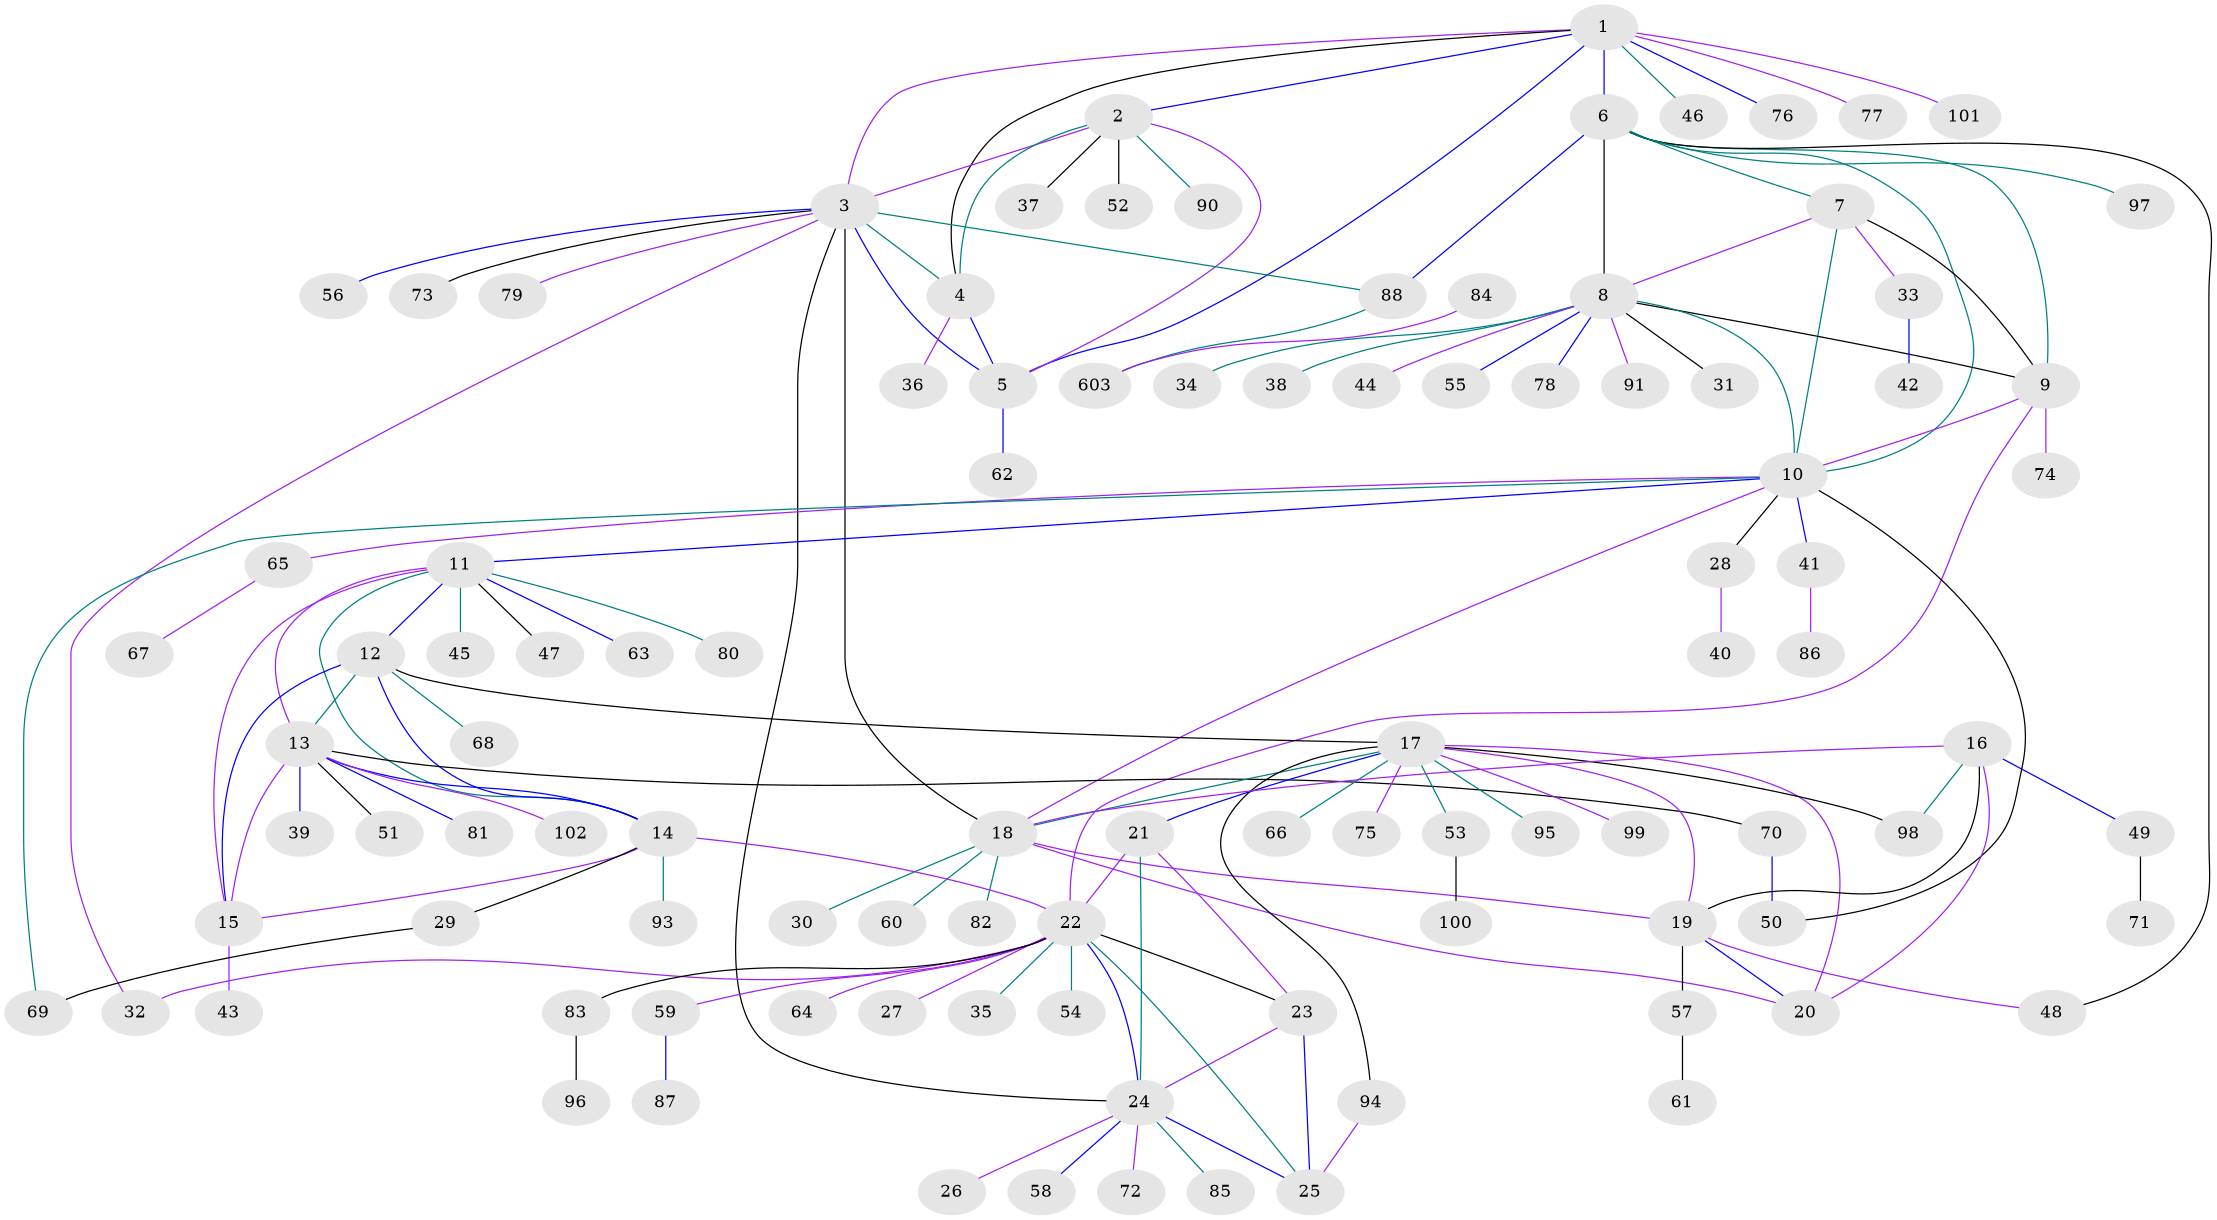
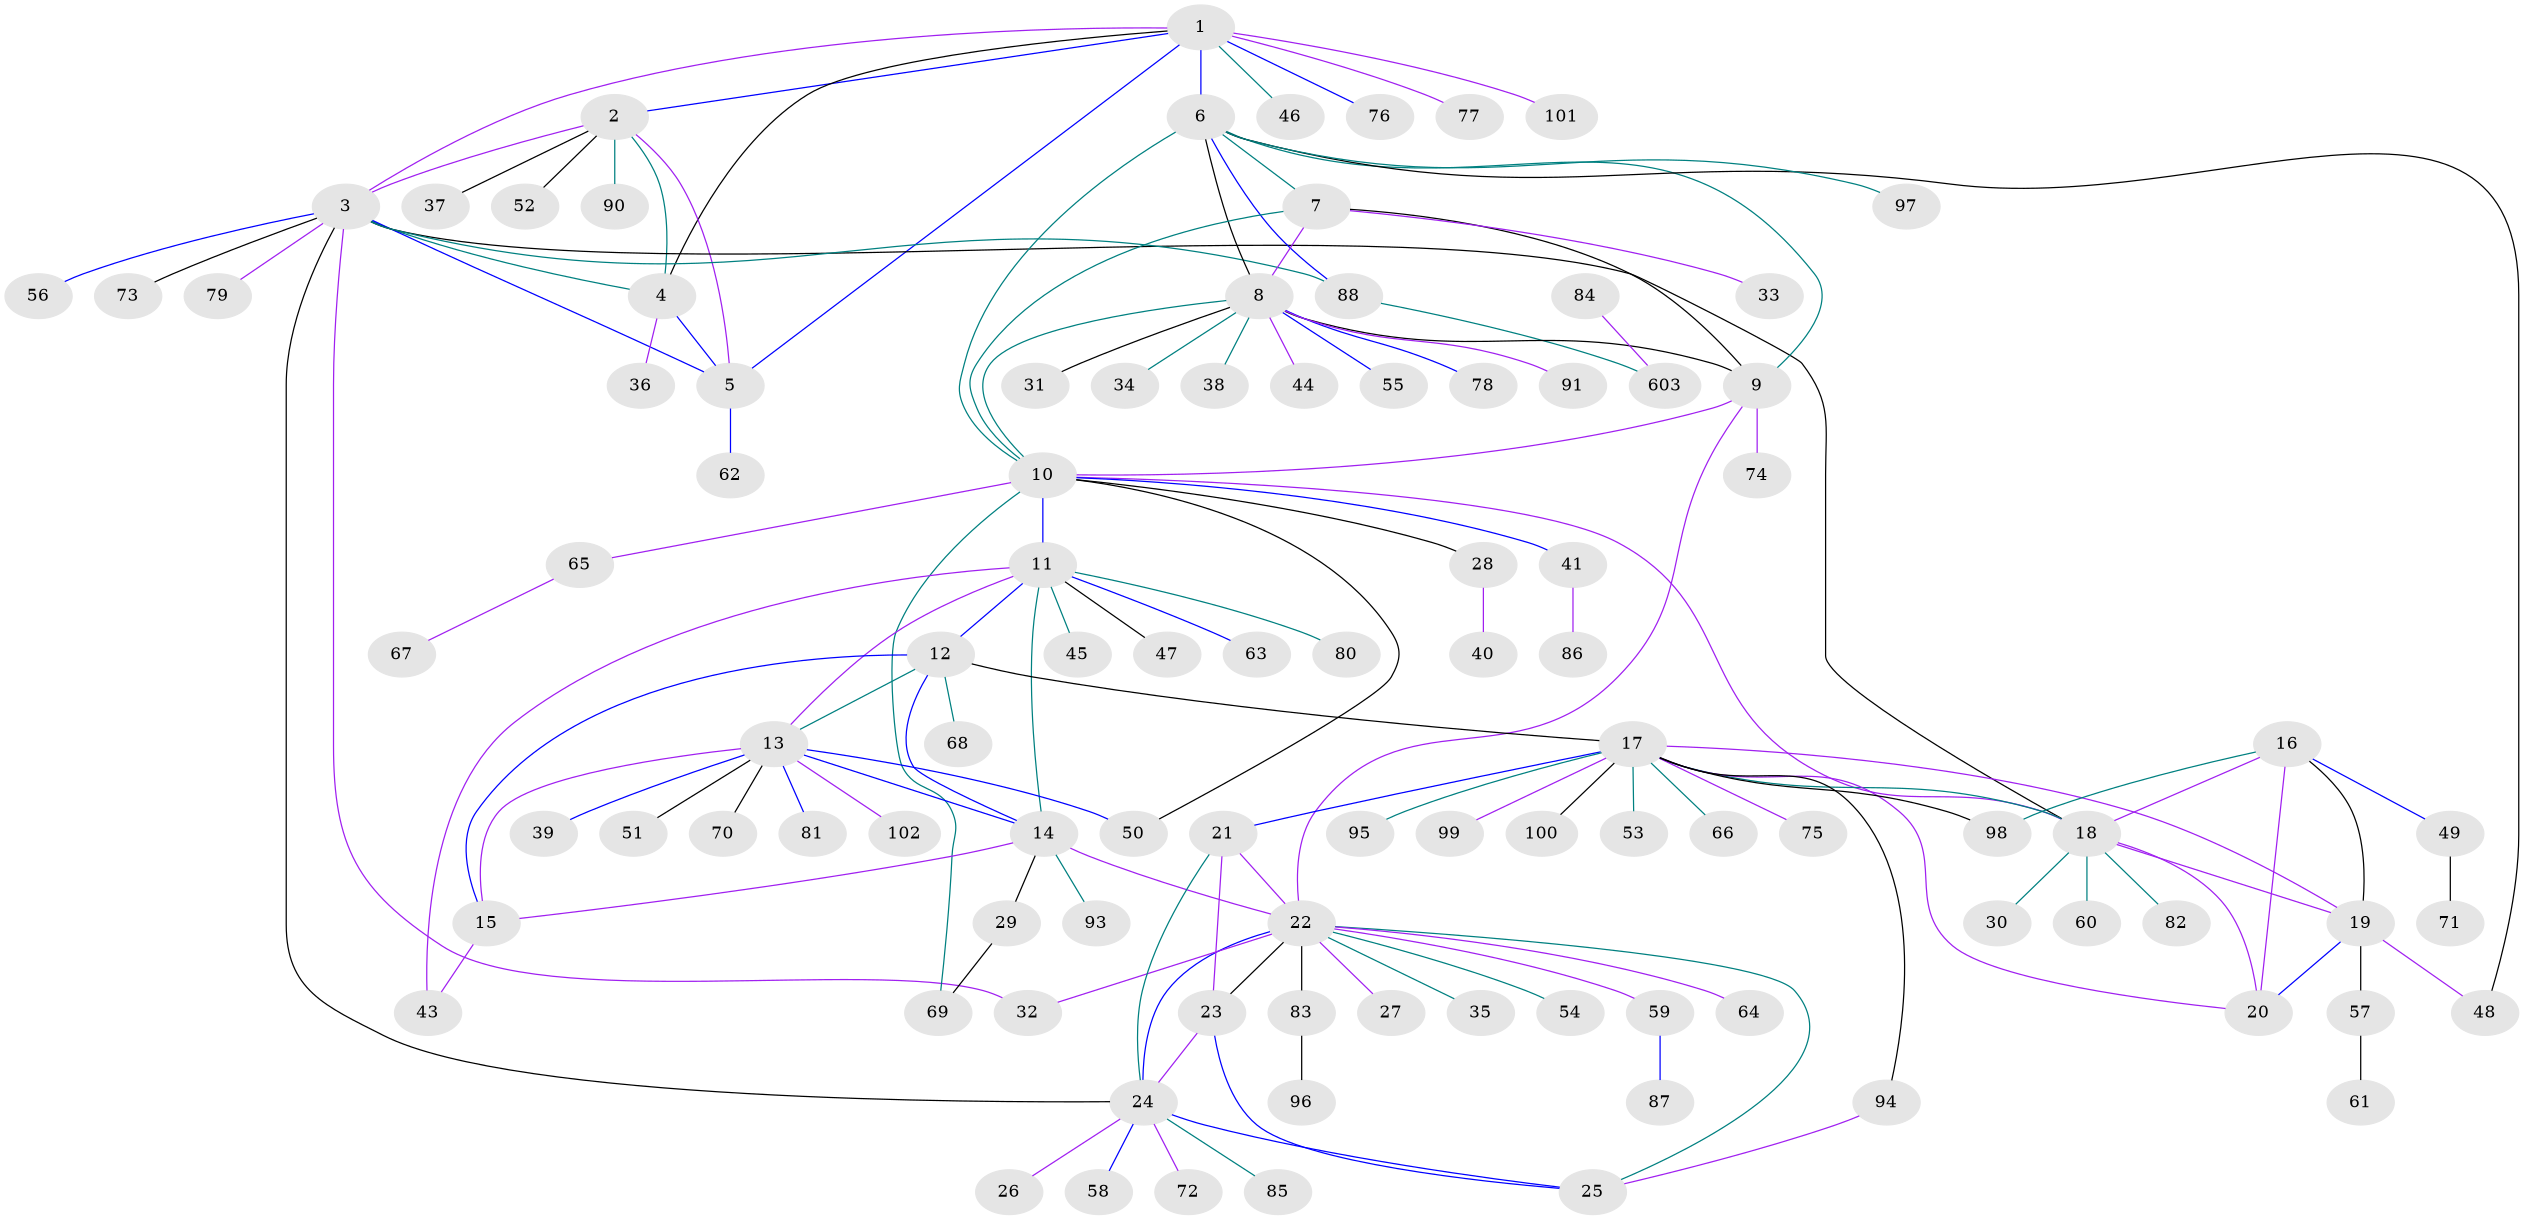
node "42": removed
edge "11" -- "15": now "11" -- "43"
edge "53" -- "100": now "17" -- "100"
edge "70" -- "50": now "13" -- "50"
